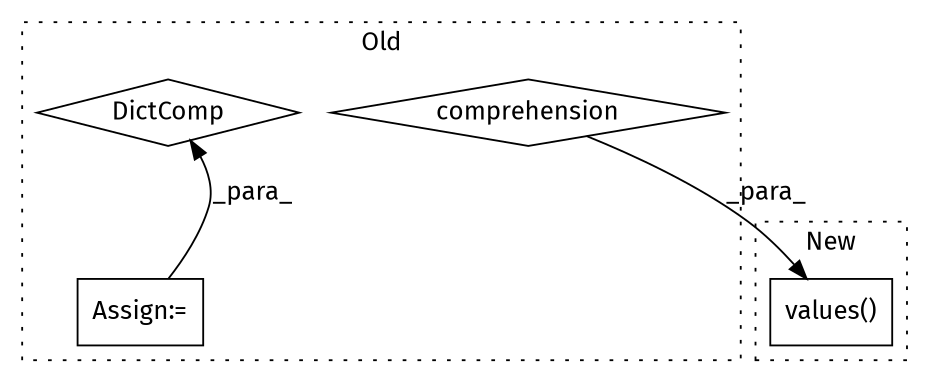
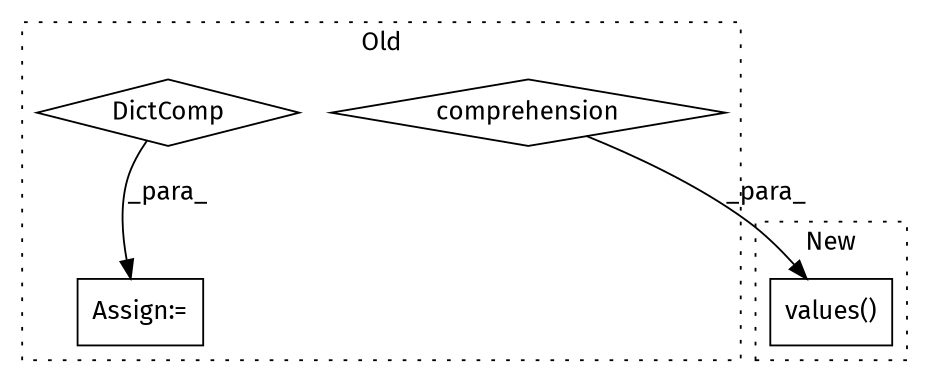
edge "Assign:=" -> "DictComp": reversed
